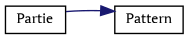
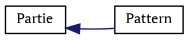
edge "Partie" -> "Pattern": reversed
